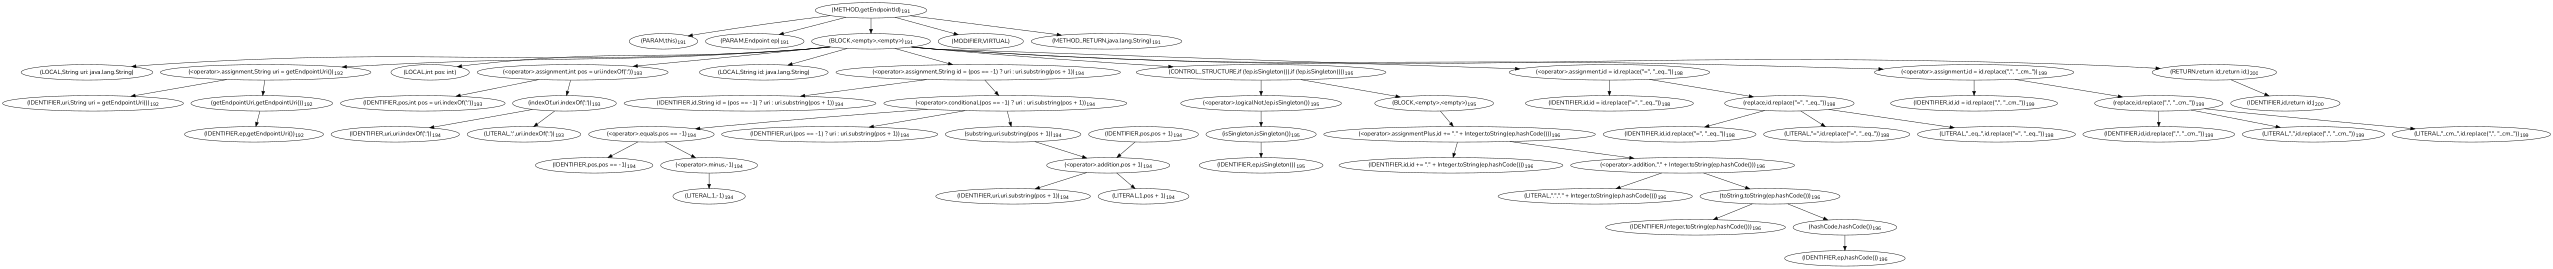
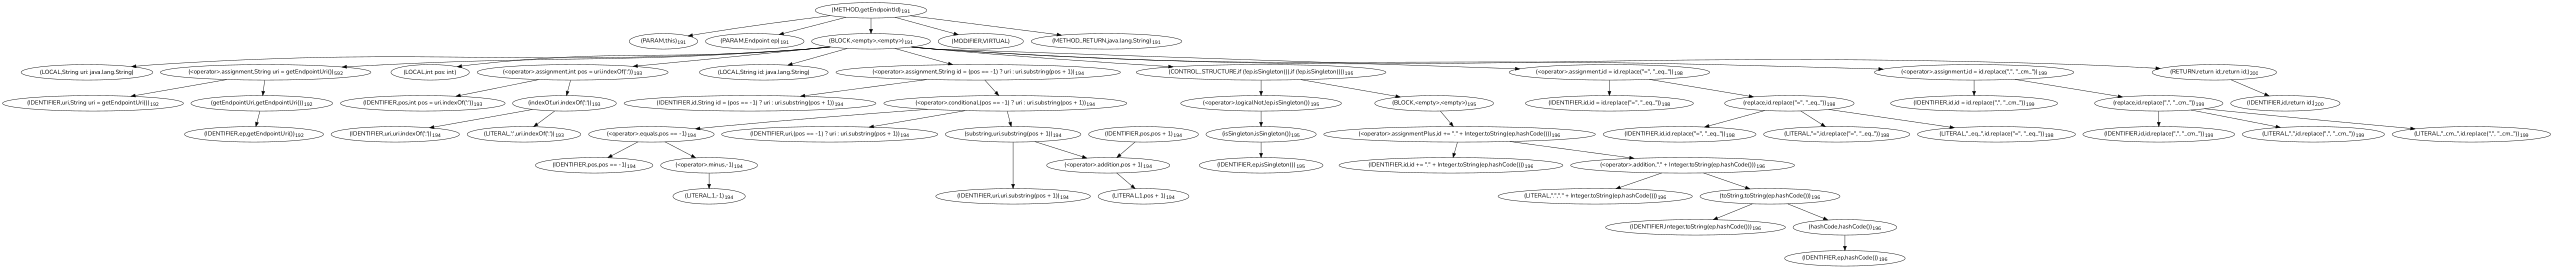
node "(<operator>.assignment,String uri = getEndpointUri())": text "192" -> "592"
edge "(<operator>.addition,pos + 1)" -> "(IDENTIFIER,uri,uri.substring(pos + 1))": now "(substring,uri.substring(pos + 1))" -> "(IDENTIFIER,uri,uri.substring(pos + 1))"
